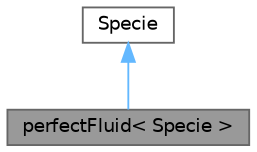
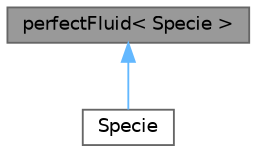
edge "perfectFluid< Specie >" -> "Specie": reversed
